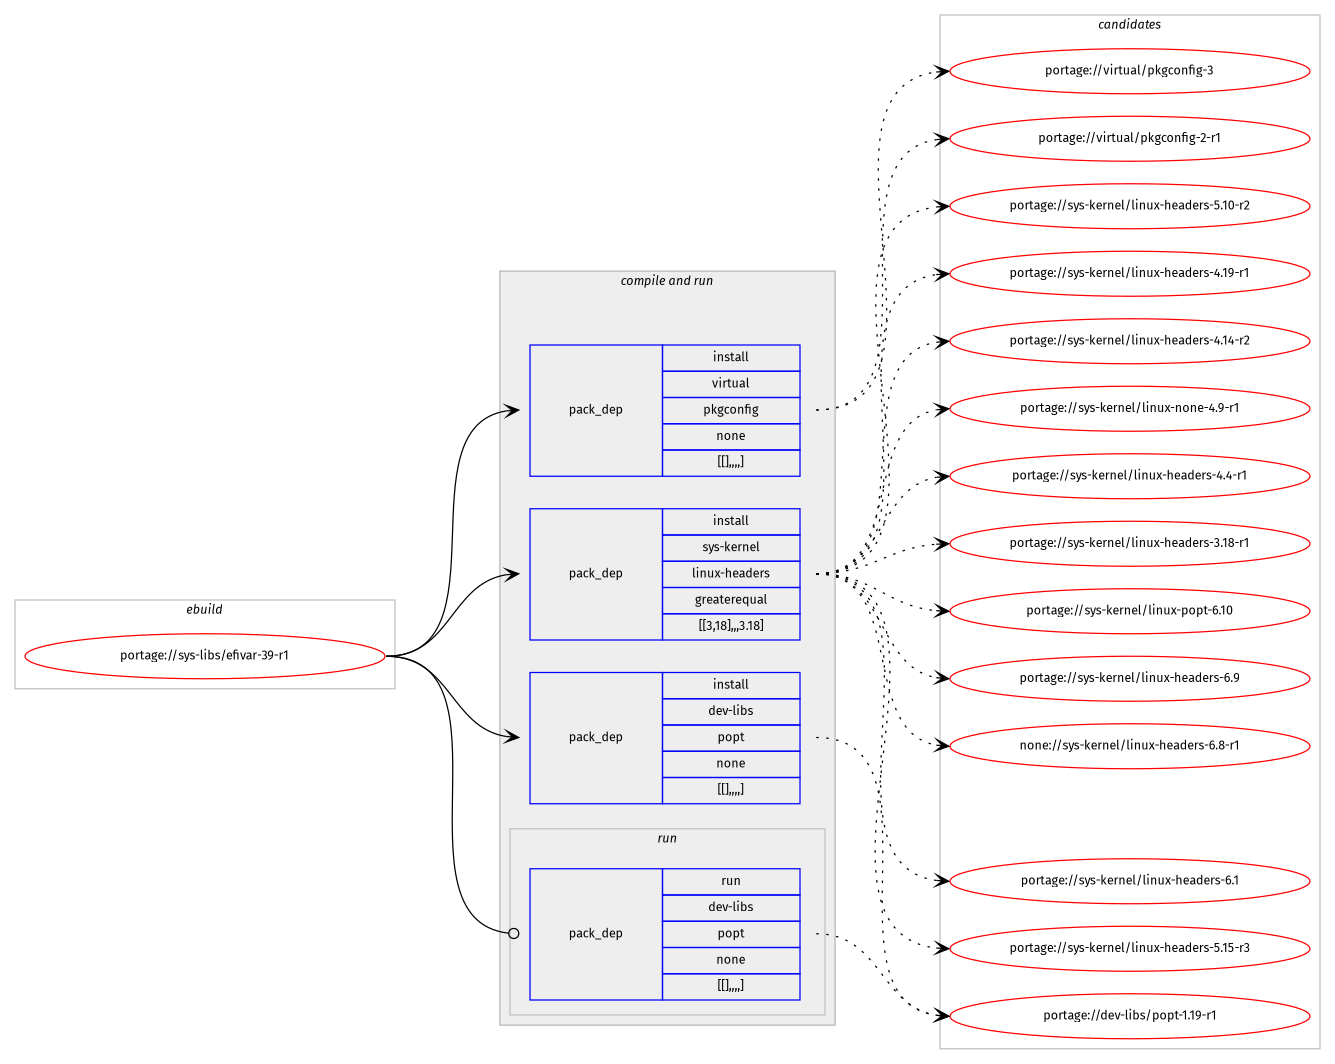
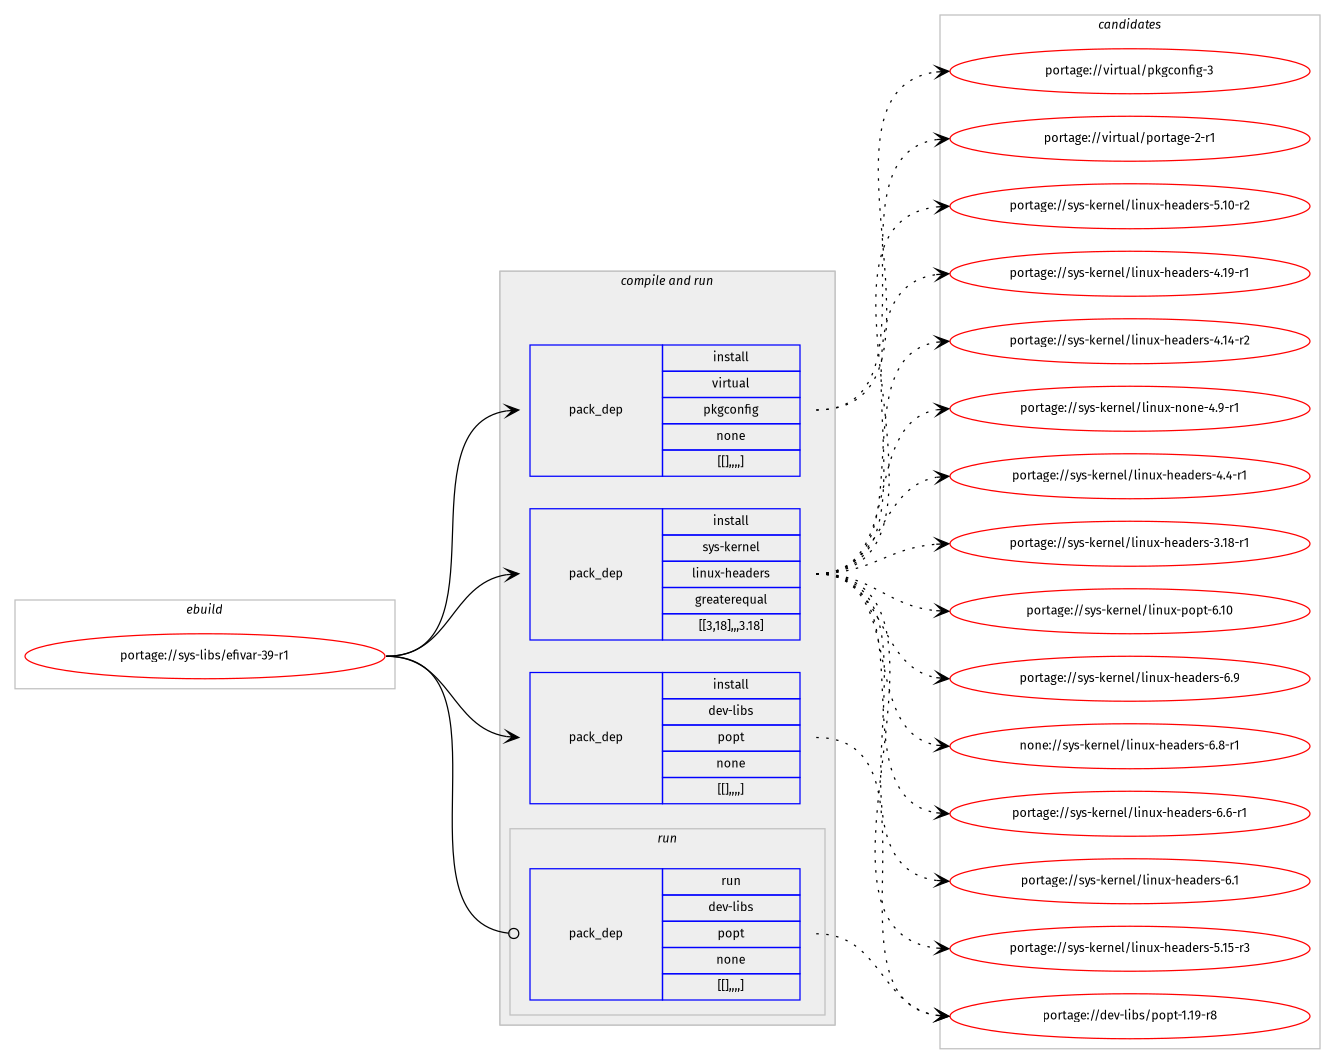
node "portage://virtual/pkgconfig-2-r1": label "portage://virtual/pkgconfig-2-r1" -> "portage://virtual/portage-2-r1"
node "portage://sys-kernel/linux-headers-6.6-r1": added
node "portage://dev-libs/popt-1.19-r1": label "portage://dev-libs/popt-1.19-r1" -> "portage://dev-libs/popt-1.19-r8"
